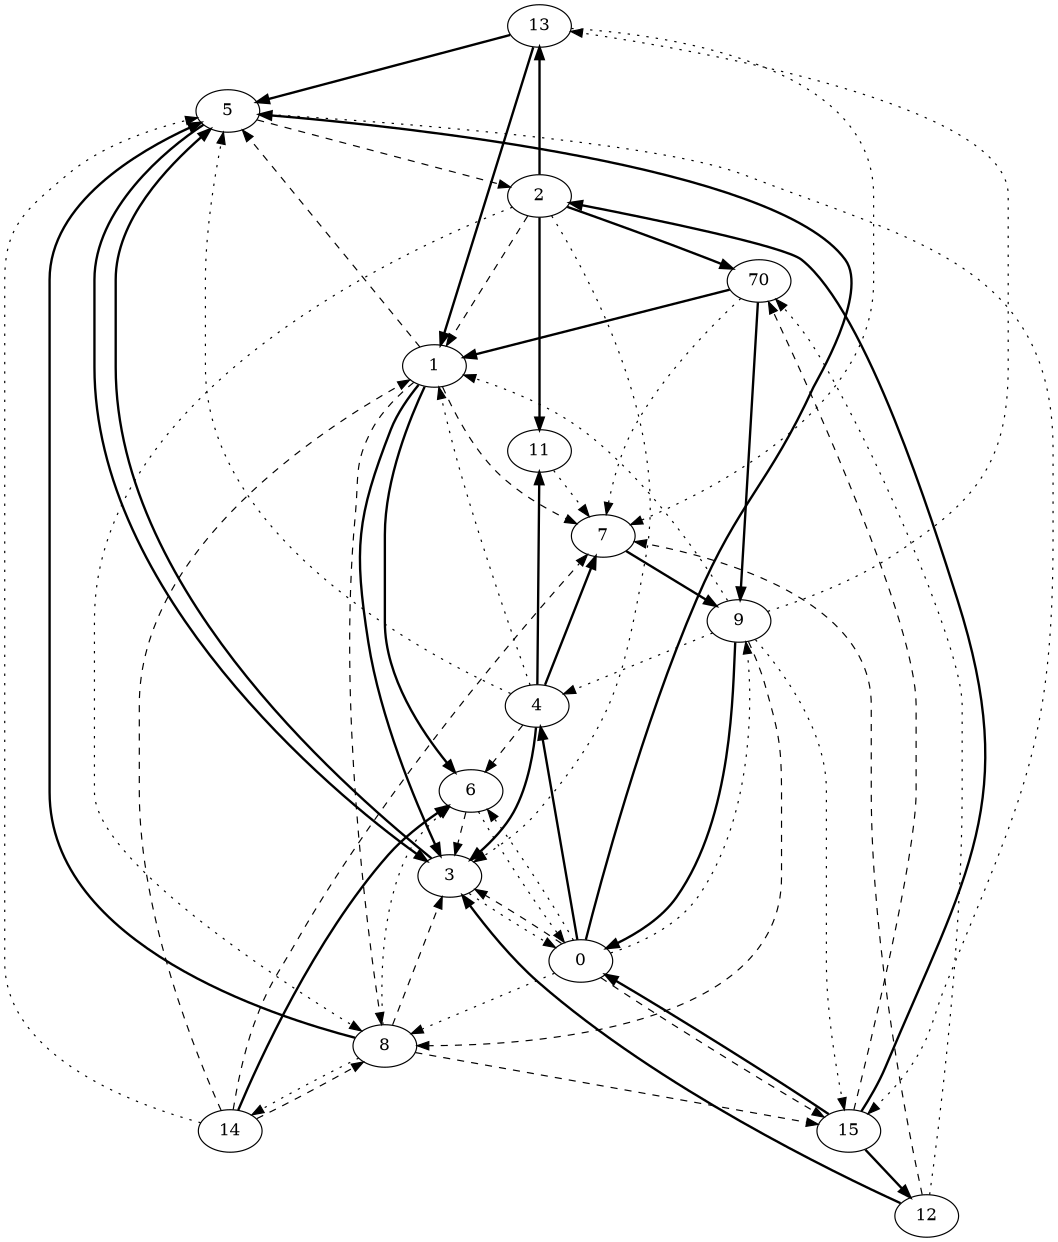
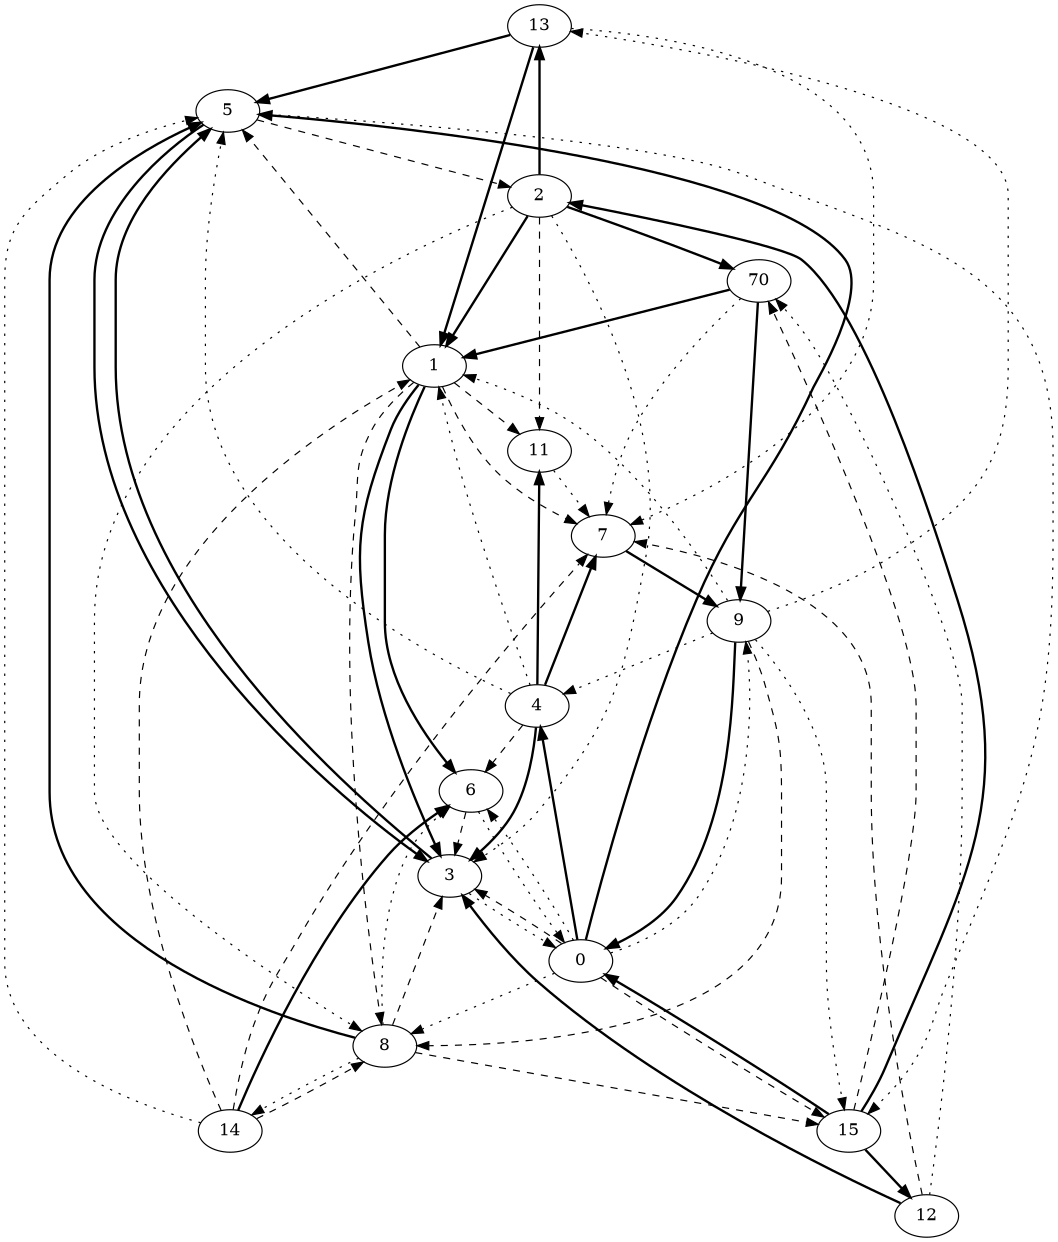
edge "2" -> "1": style dashed -> bold
edge "2" -> "11": style bold -> dashed
edge "1" -> "11": added
